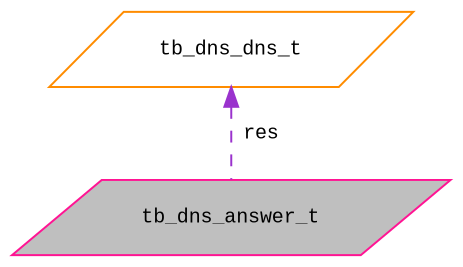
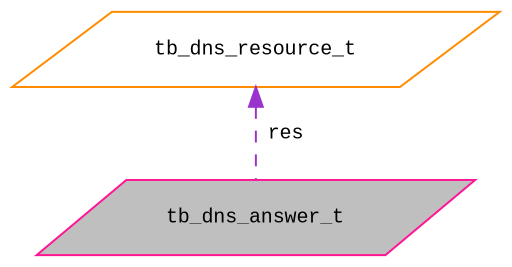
node "tb_dns_dns_t": label "tb_dns_dns_t" -> "tb_dns_resource_t"
